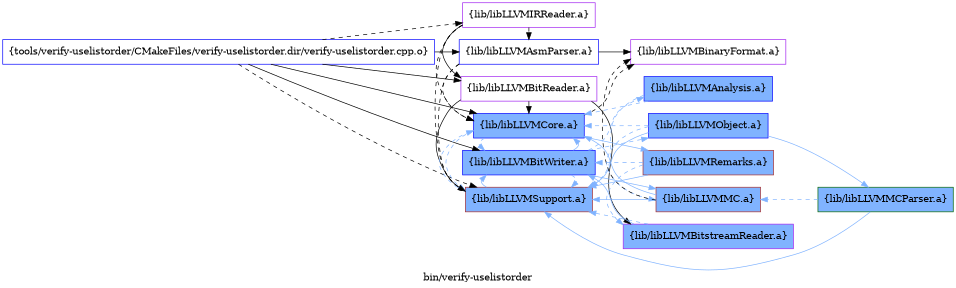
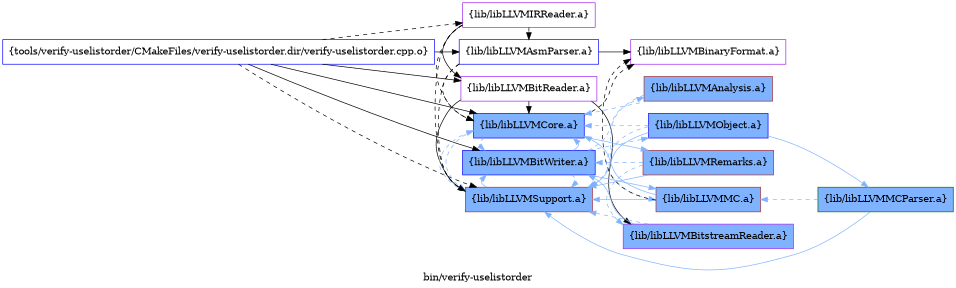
node "{lib/libLLVMAnalysis.a}": color blue -> brown
